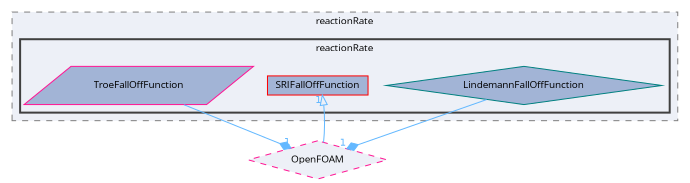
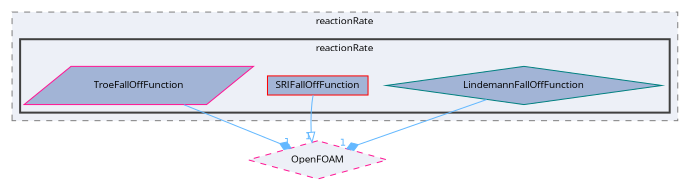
edge "OpenFOAM" -> "SRIFallOffFunction": reversed
